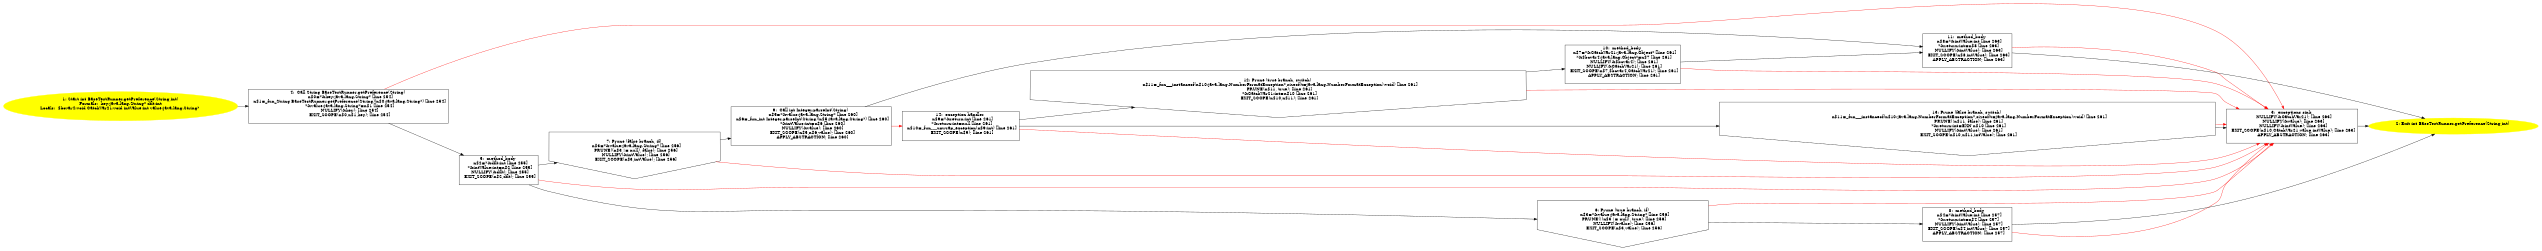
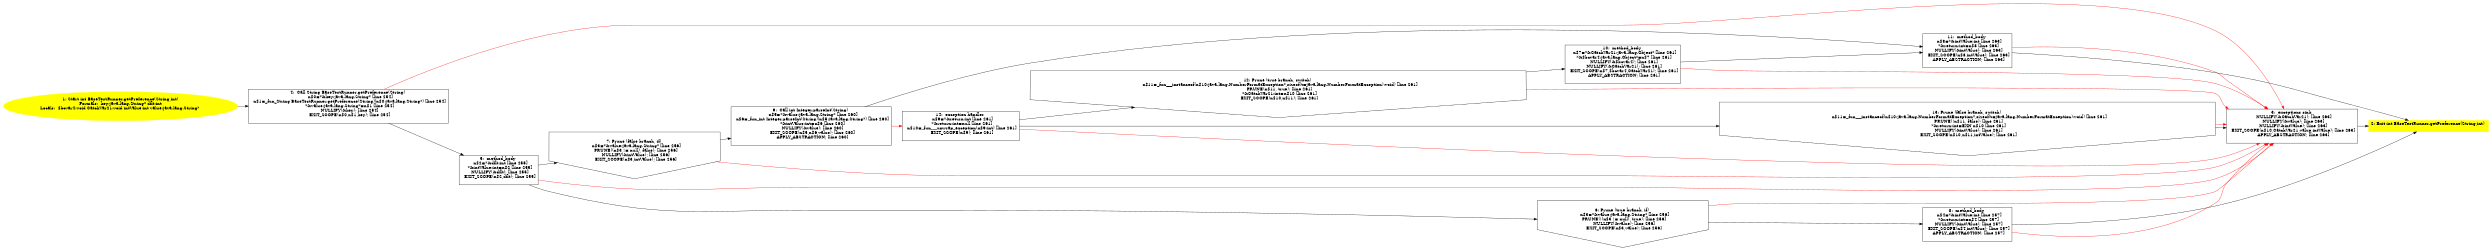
node "2: Exit int BaseTestRunner.getPreference(String,int)": shape ellipse -> box
